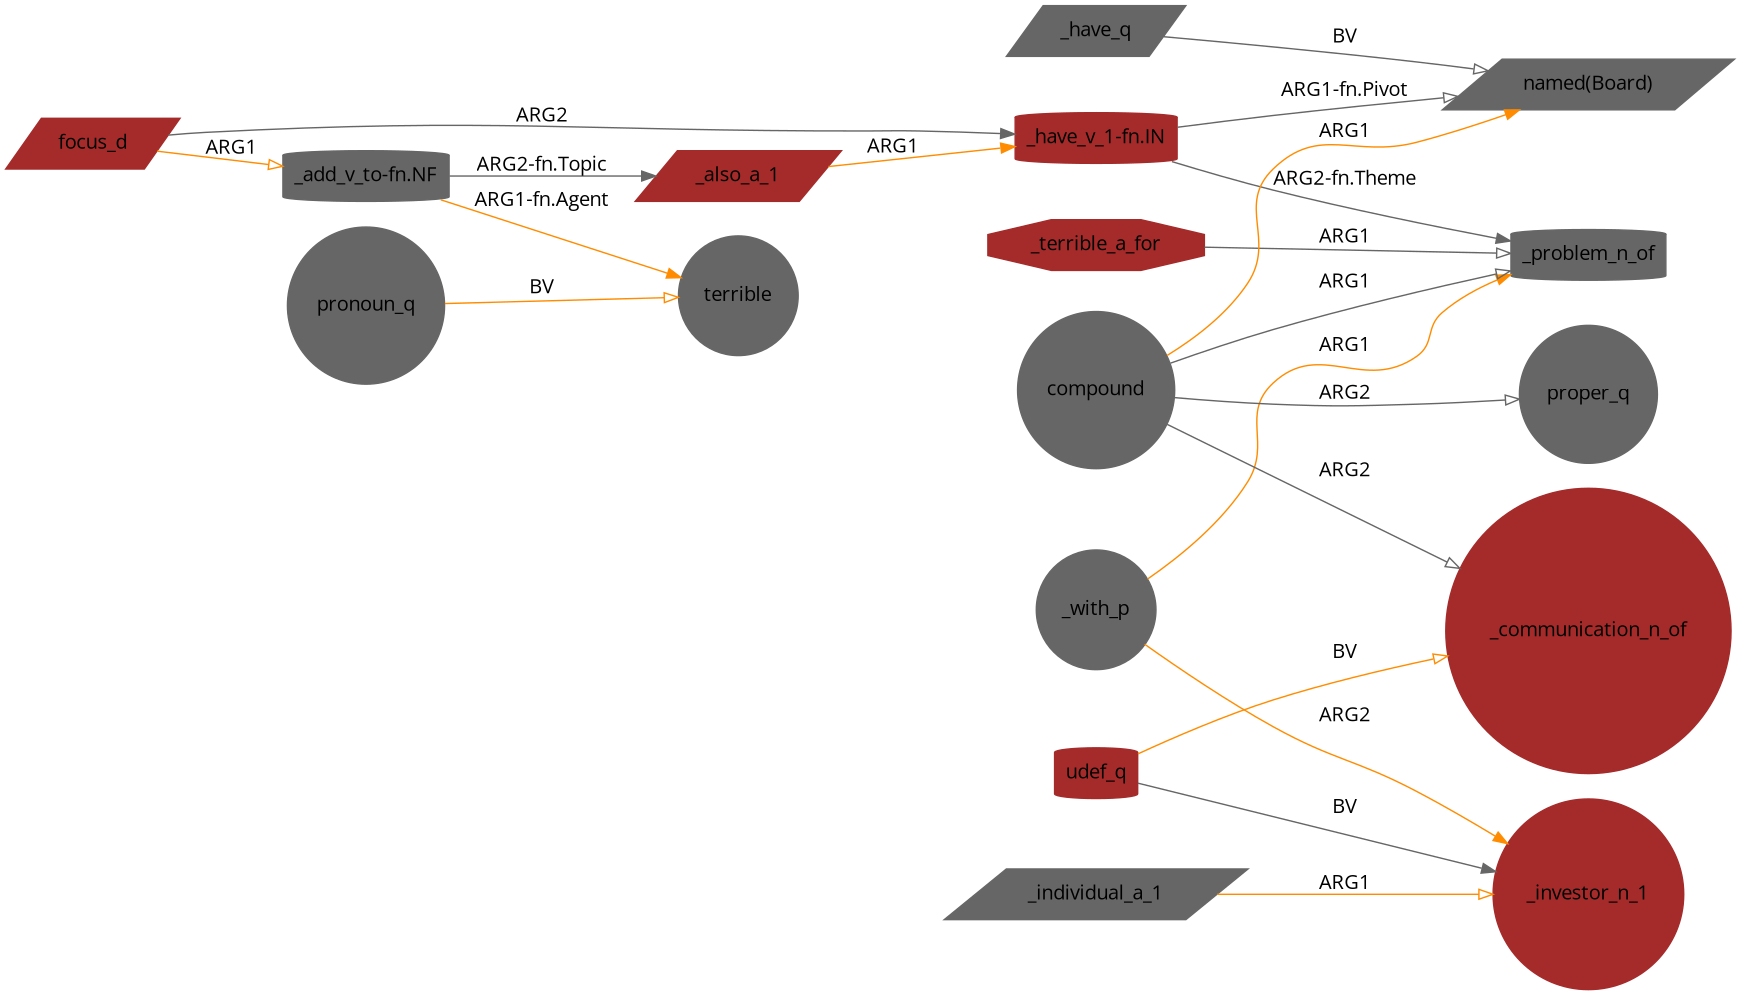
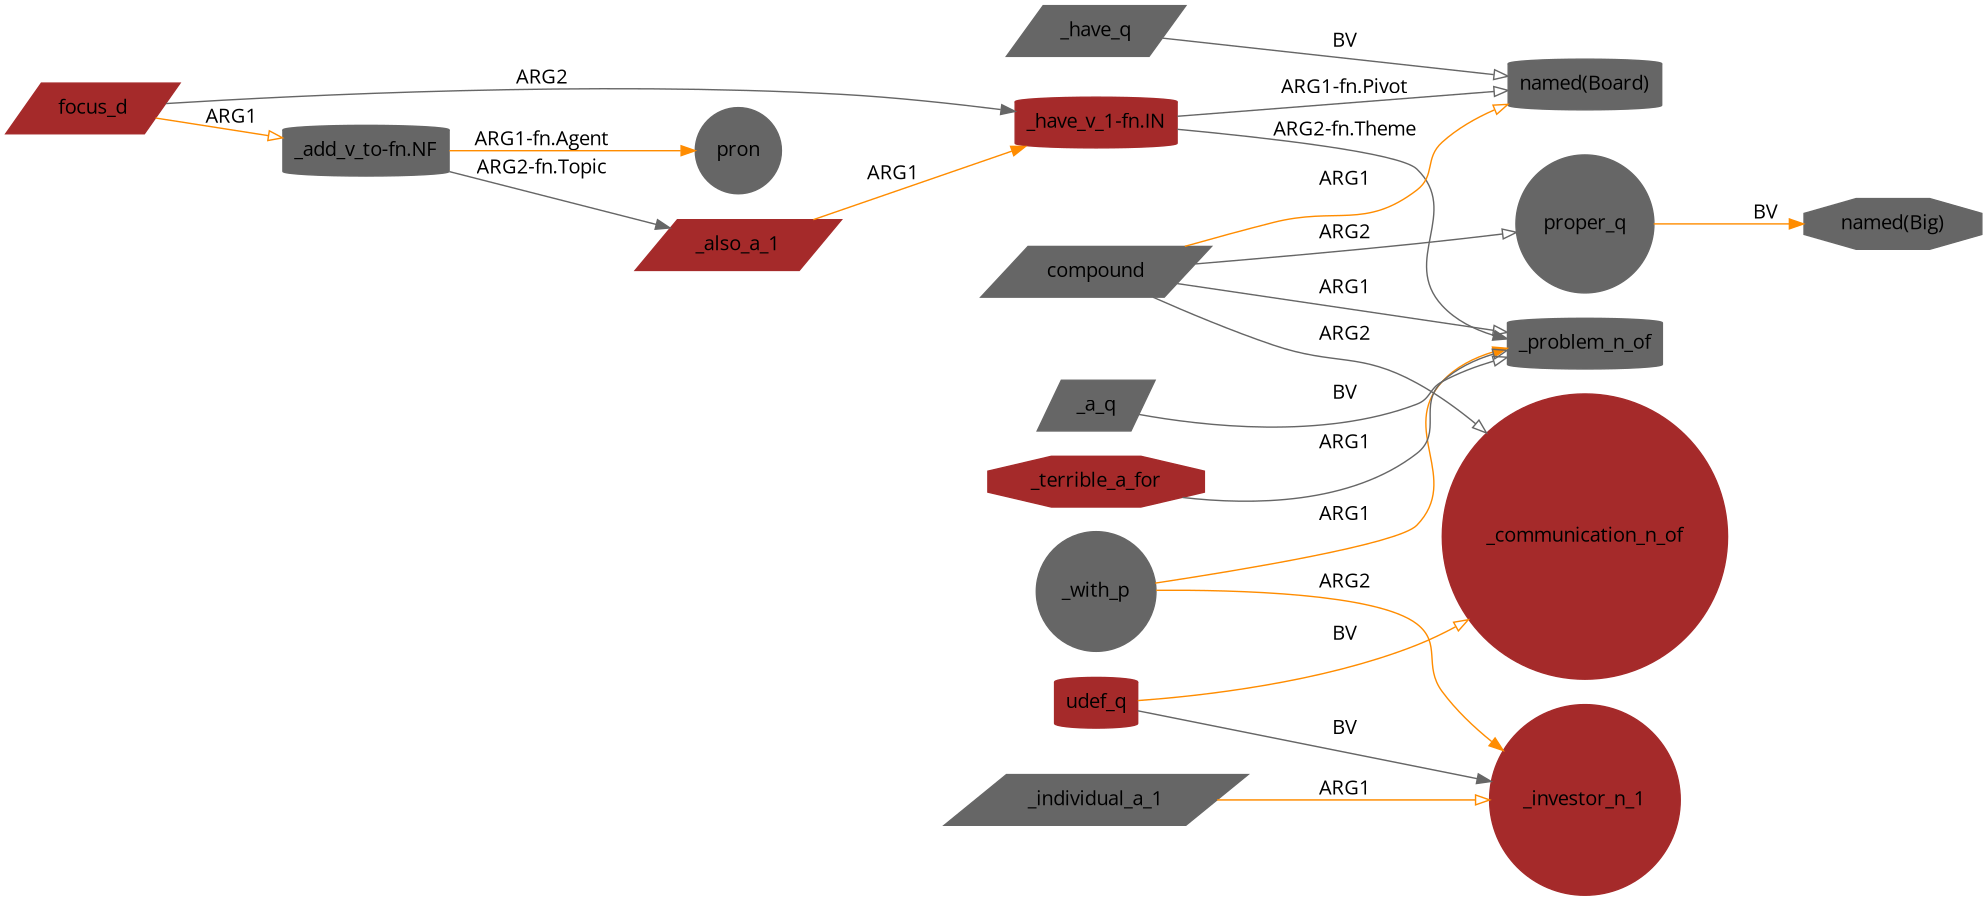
node "named(Board)": shape parallelogram -> cylinder
edge "compound" -> "named(Board)": arrowhead normal -> onormal
node "named(Big)": added
node "terrible": label "terrible" -> "pron"
node "pronoun_q": removed
node "compound": shape circle -> parallelogram
node "_a_q": added
